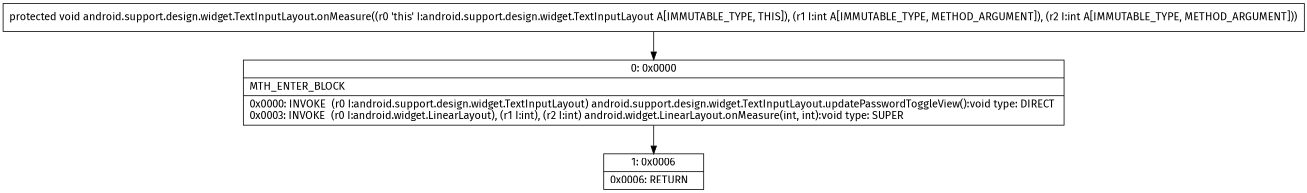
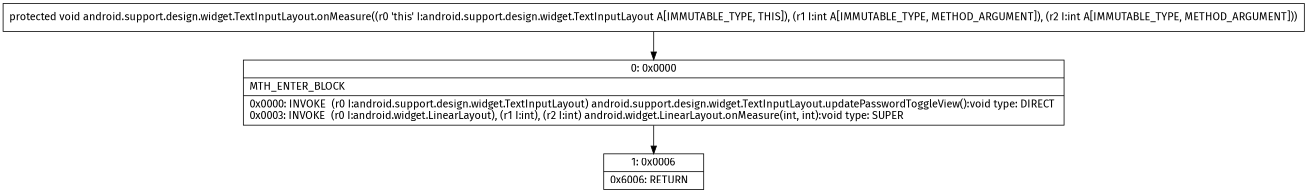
node "1: 0x0006": text "0x0006: RETURN" -> "0x6006: RETURN"
